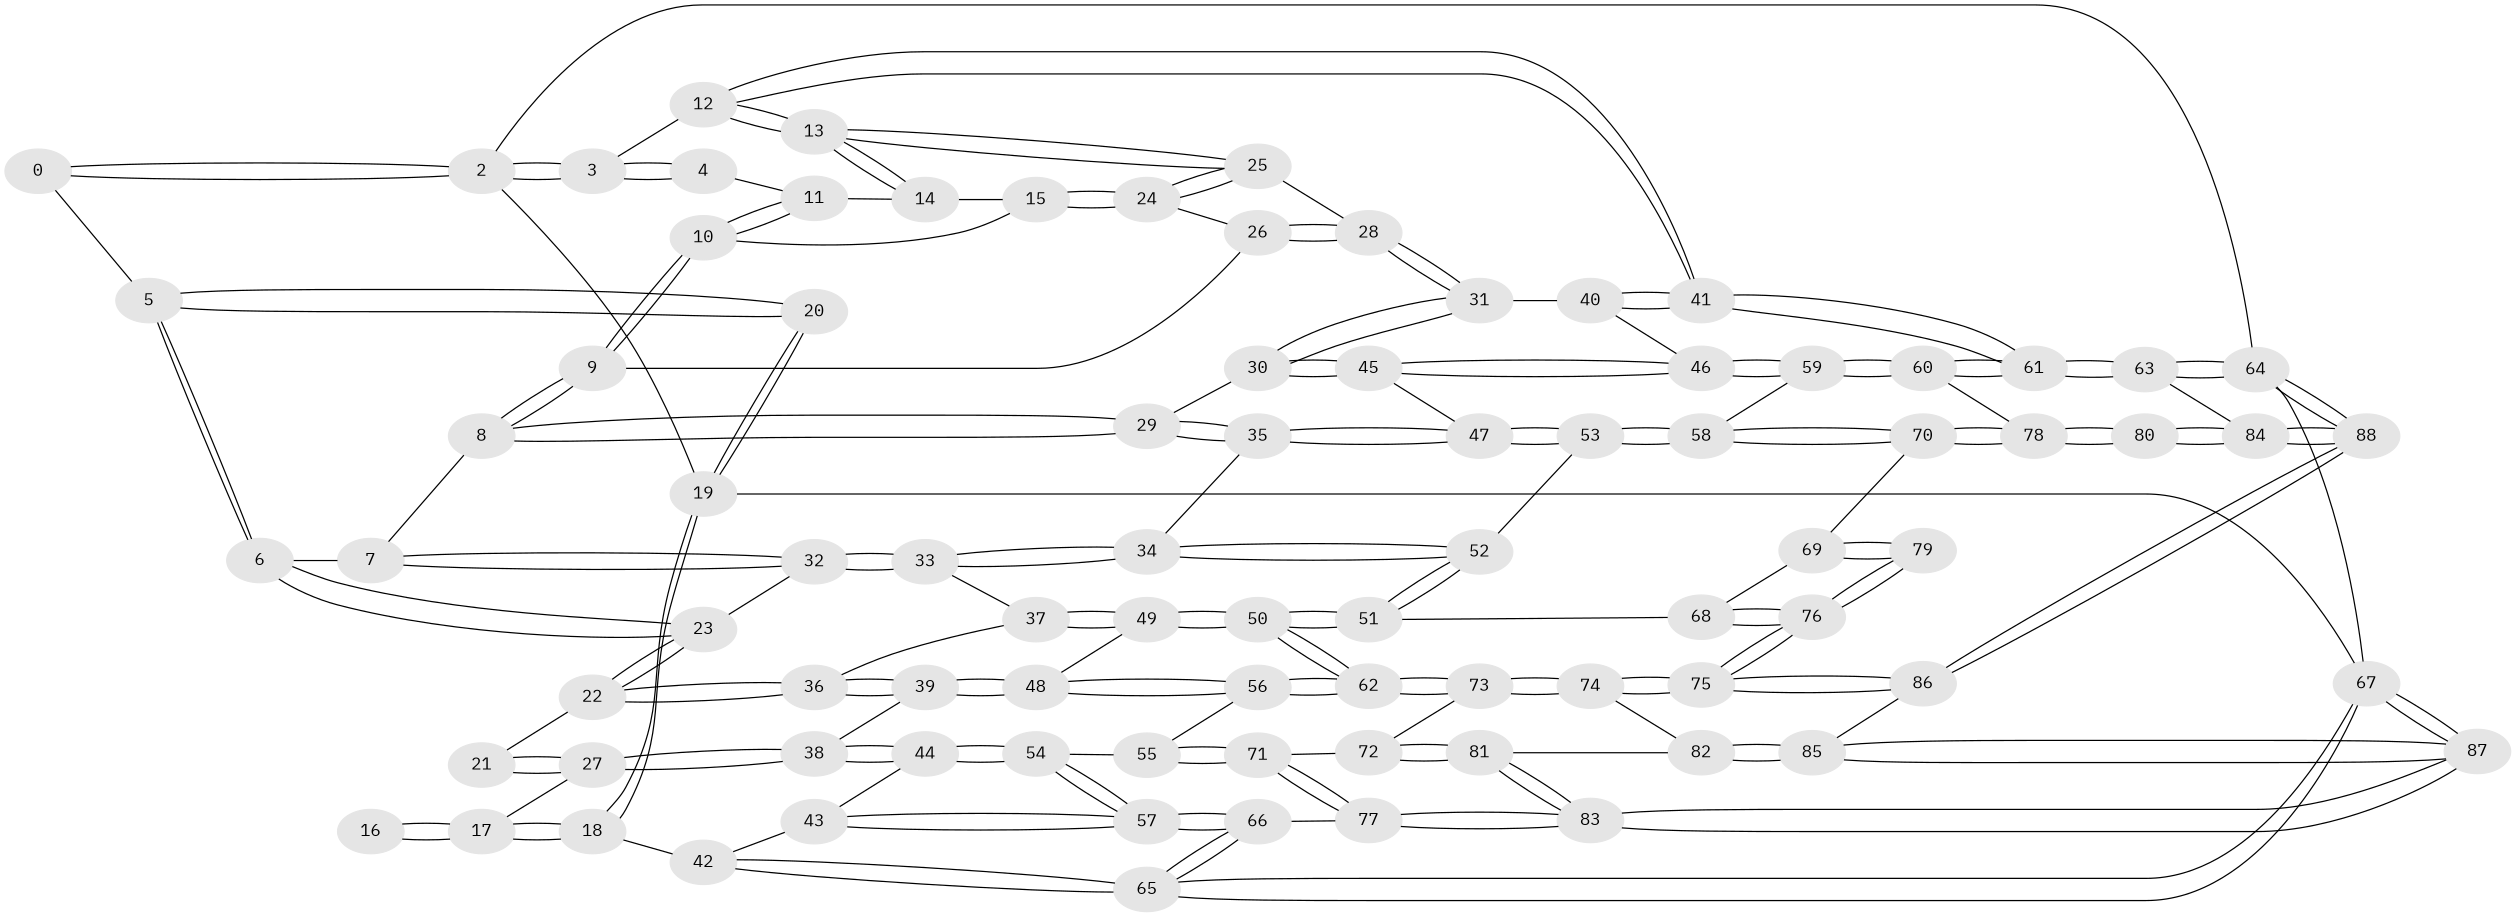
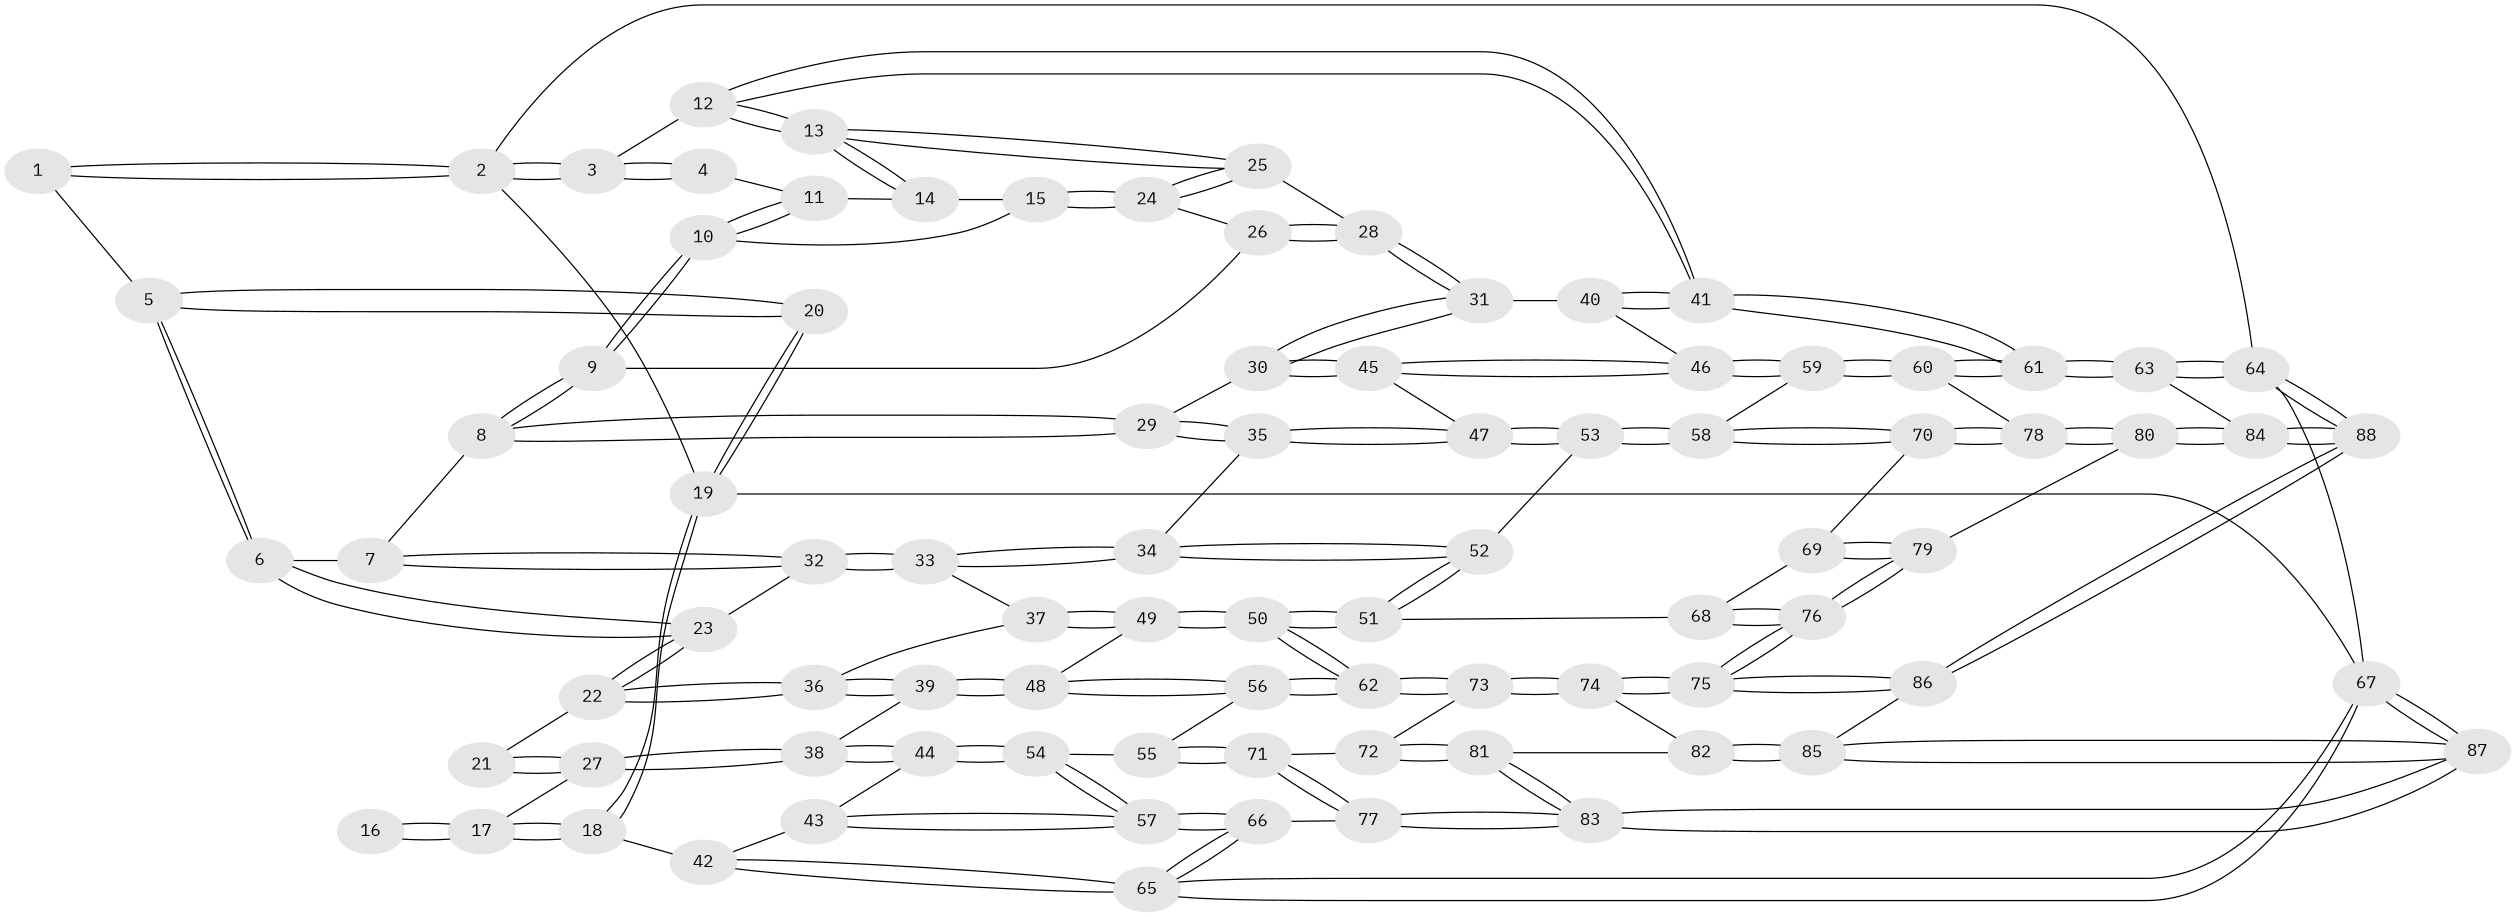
node "0": label "0" -> "1"
edge "80" -- "79": added
